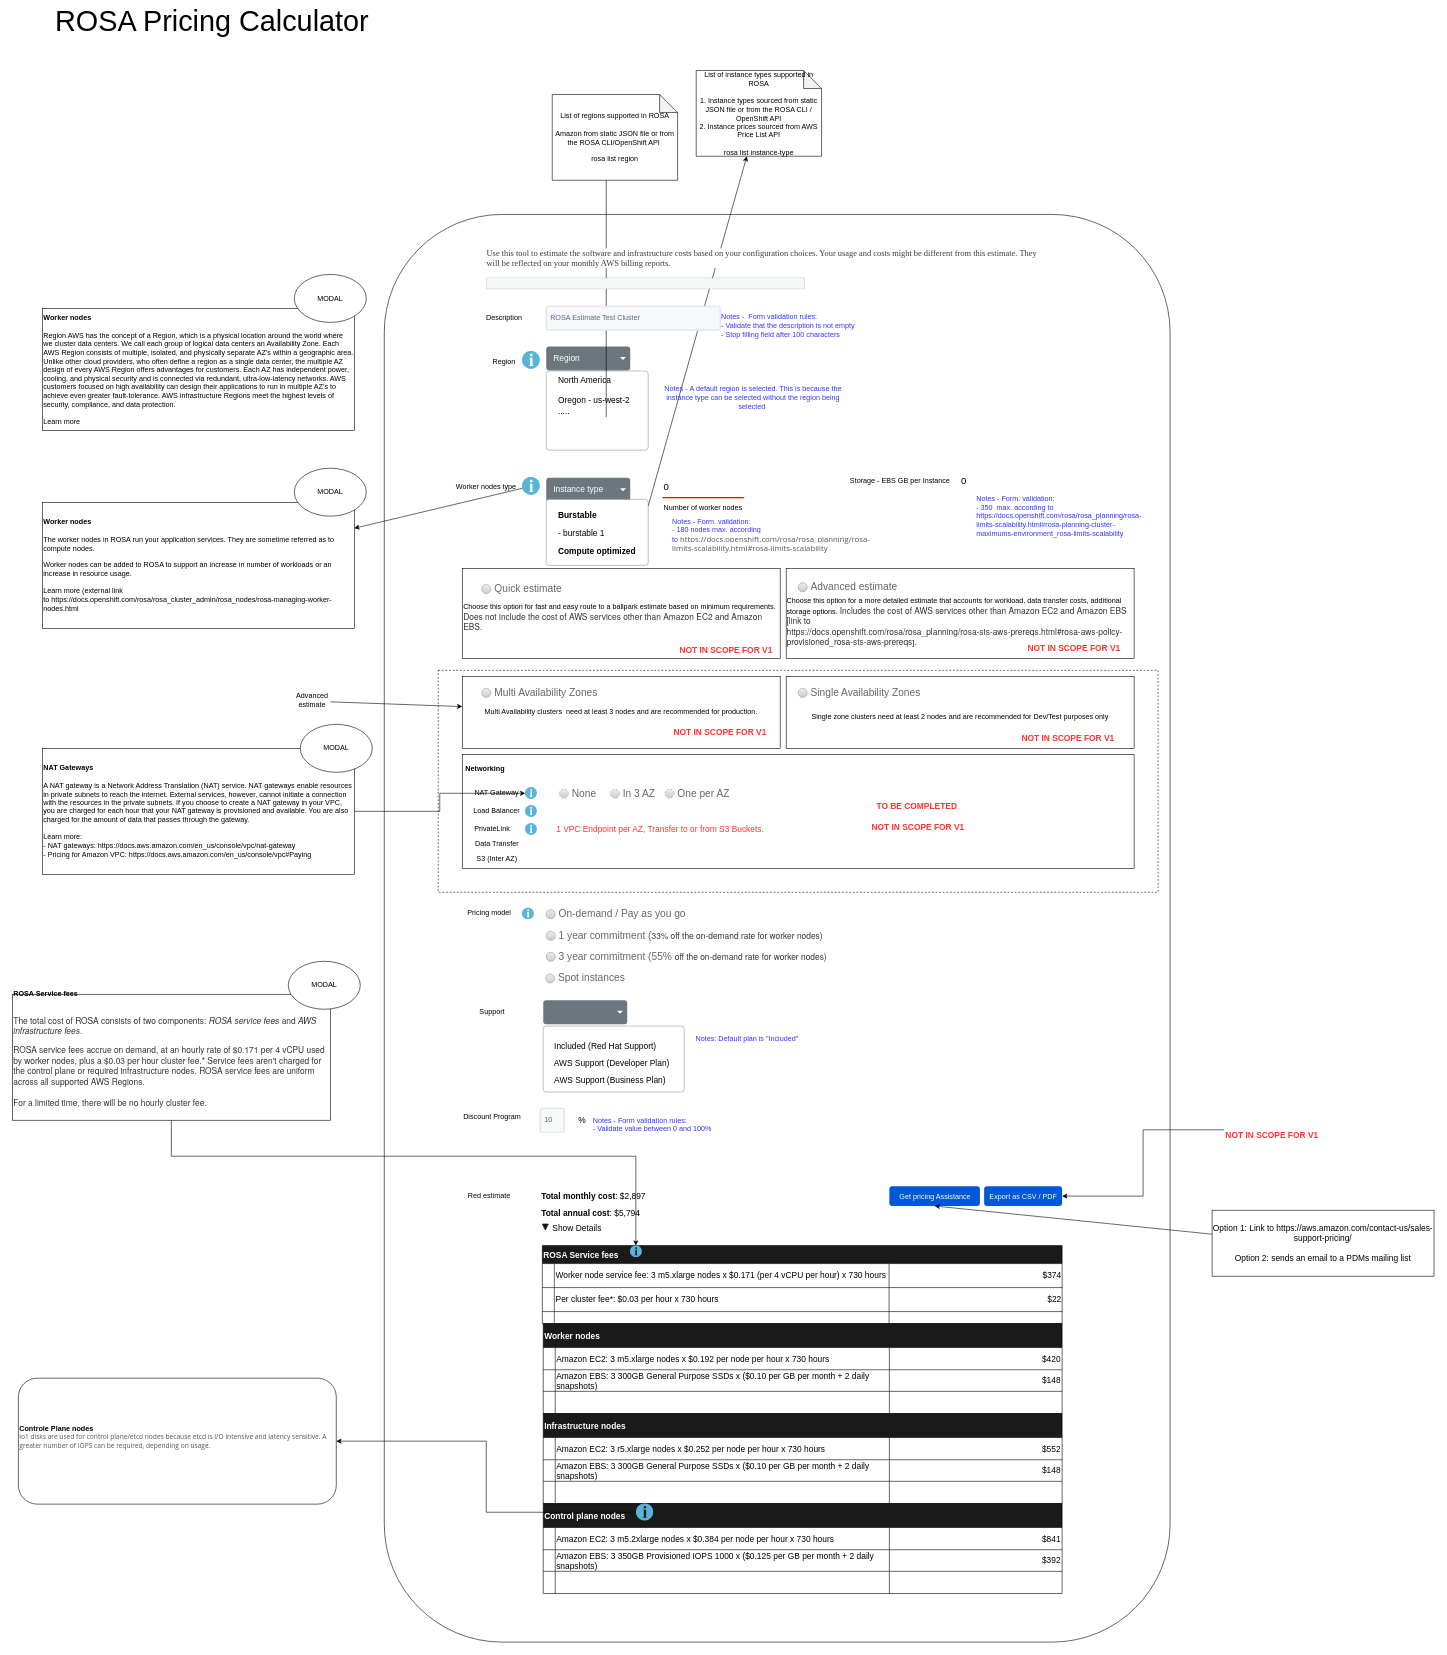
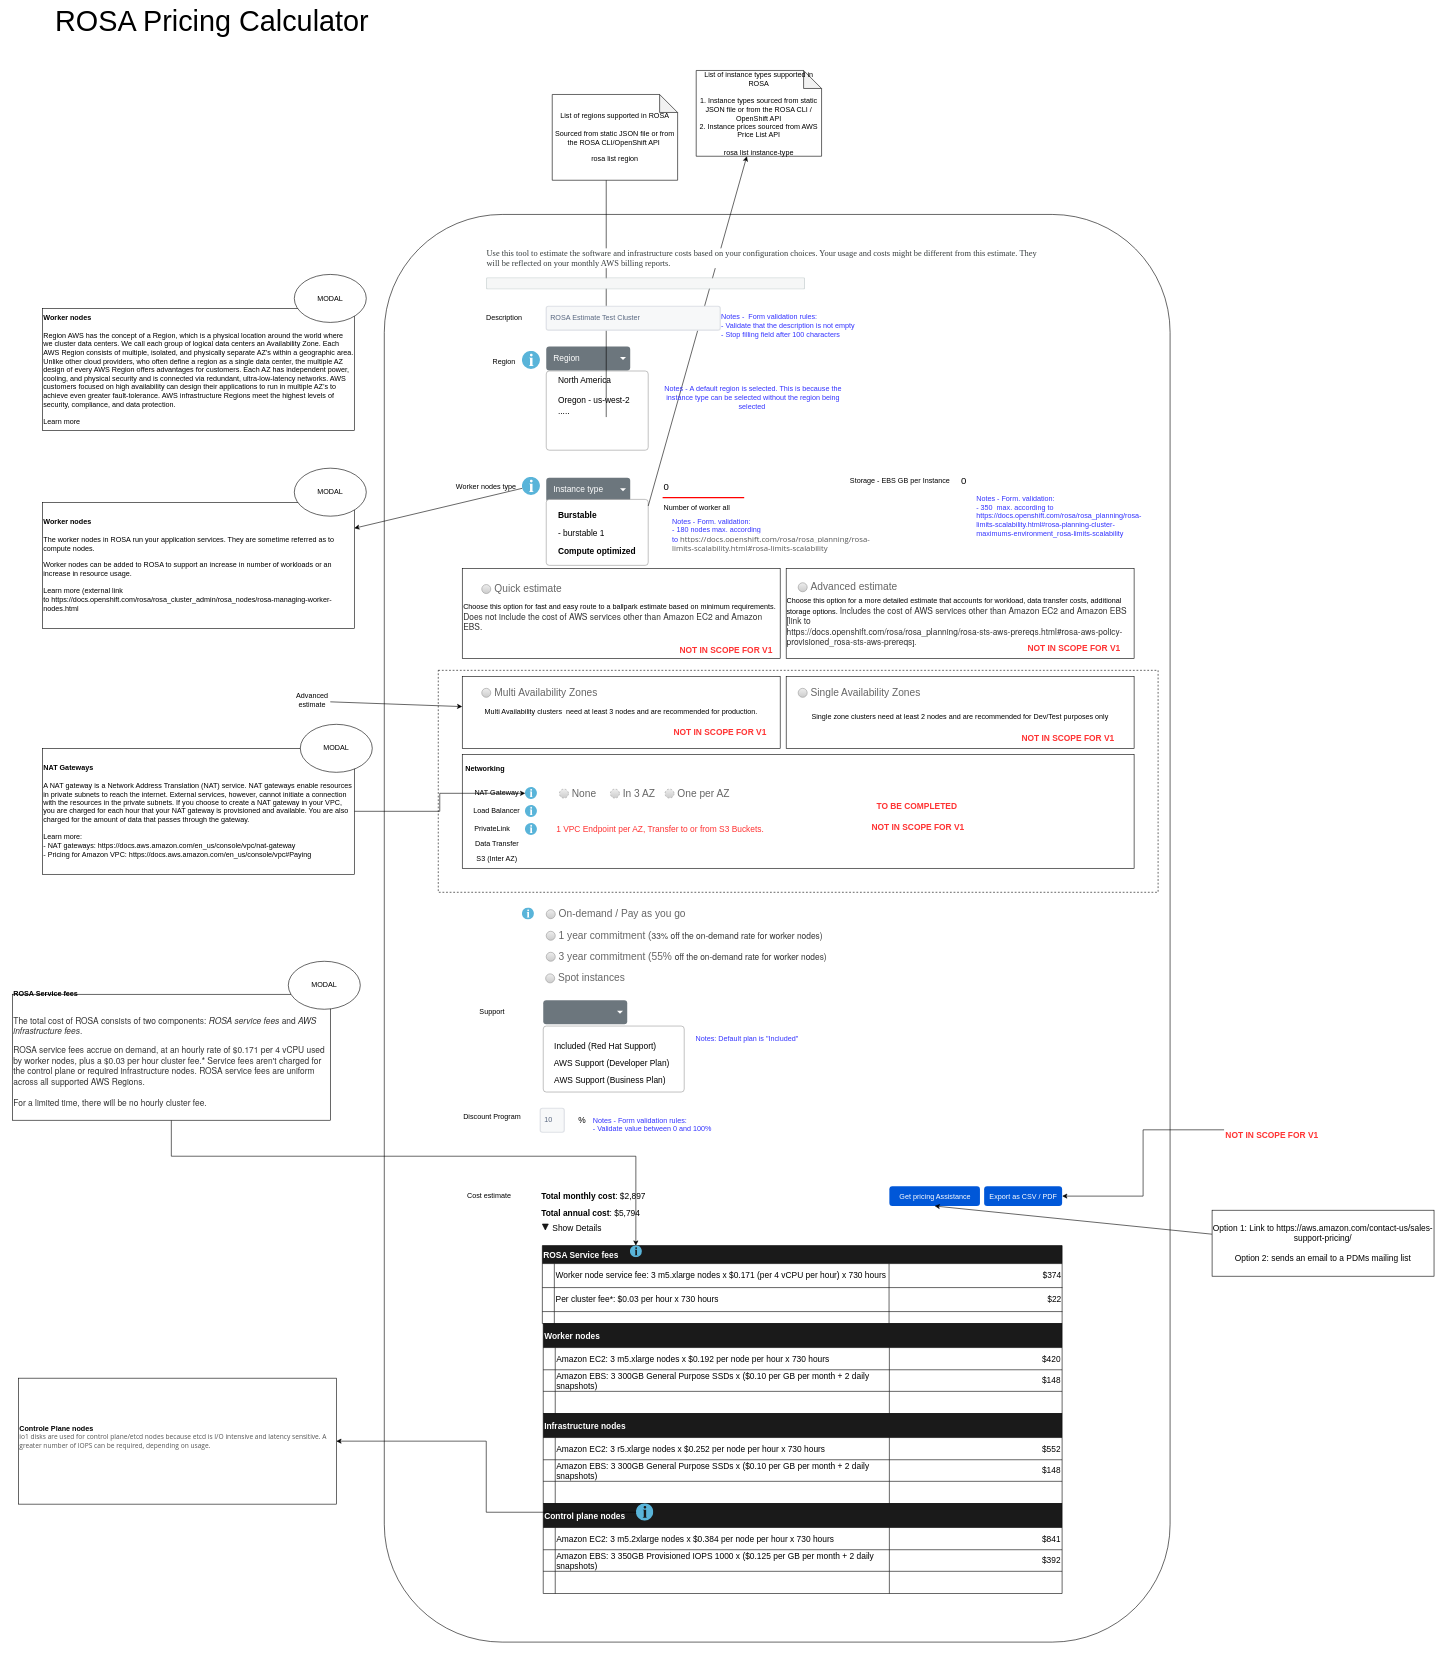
node "List of regions supported in ROSA Amazon from static JSON file or from the ROSA CLI/OpenShift API rosa list region": label "List of regions supported in ROSA Amazon from static JSON file or from the ROSA CLI/OpenShift API rosa list region" -> "List of regions supported in ROSA Sourced from static JSON file or from the ROSA CLI/OpenShift API rosa list region"
node "Number of worker nodes": label "Number of worker nodes" -> "Number of worker all"
node "Pricing model": removed
node "Red estimate": label "Red estimate" -> "Cost estimate"
node "Controle Plane nodes io1 disks are used for control plane/etcd nodes because etcd is I/O intensive and latency sensitive. A greater number of IOPS can be required, depending on usage.": shape rounded rectangle -> rectangle
